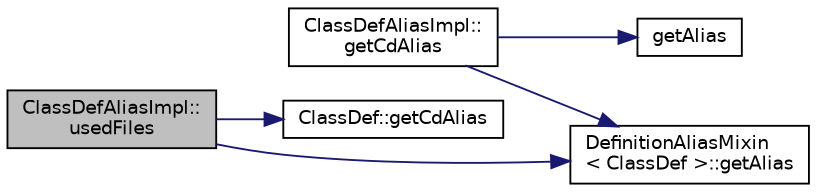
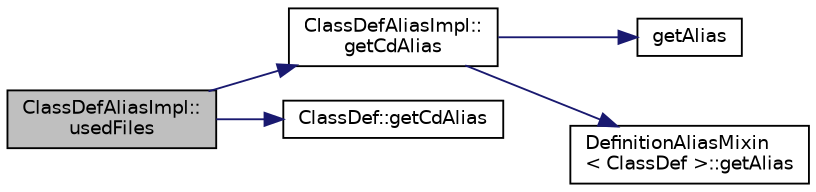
edge "ClassDefAliasImpl:: usedFiles" -> "DefinitionAliasMixin < ClassDef >::getAlias": now "ClassDefAliasImpl:: usedFiles" -> "ClassDefAliasImpl:: getCdAlias"
